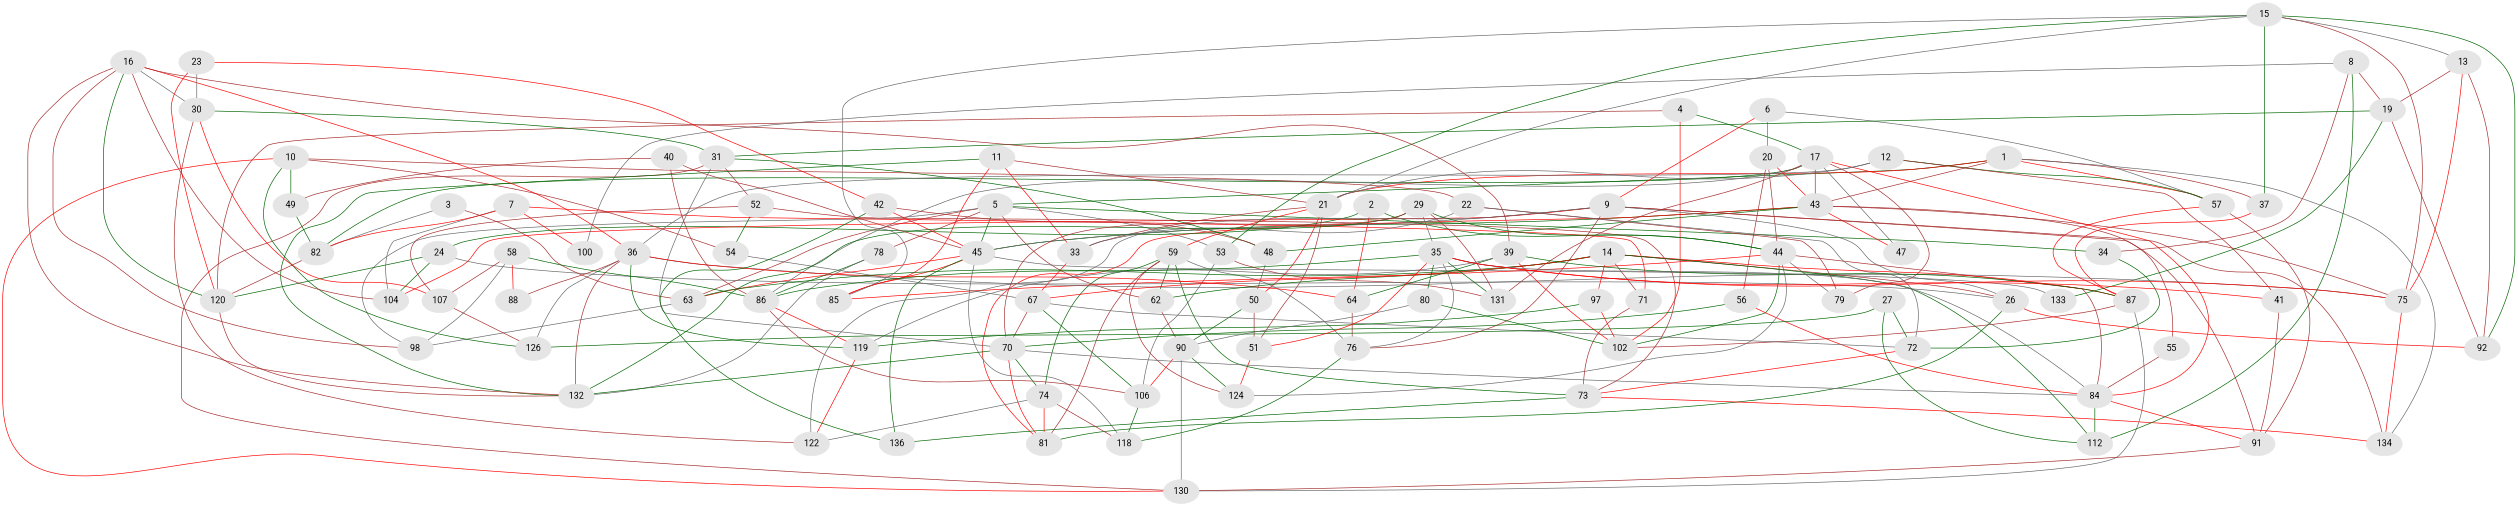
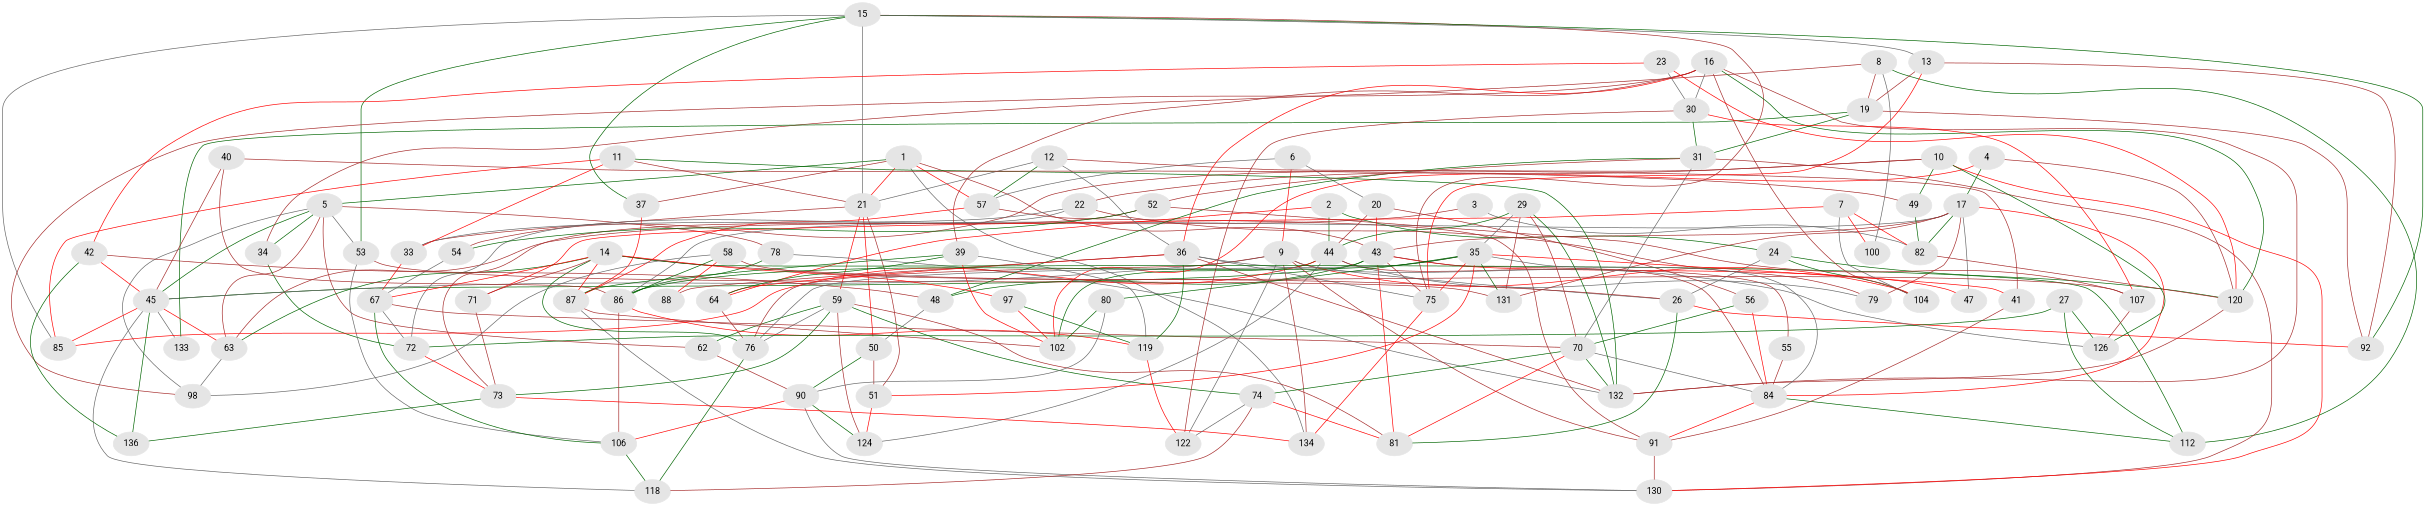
edge "14" -- "62": now "14" -- "76"
